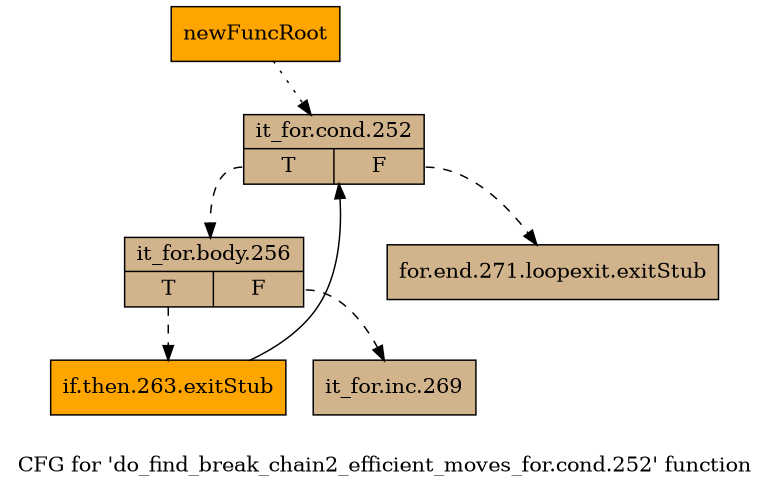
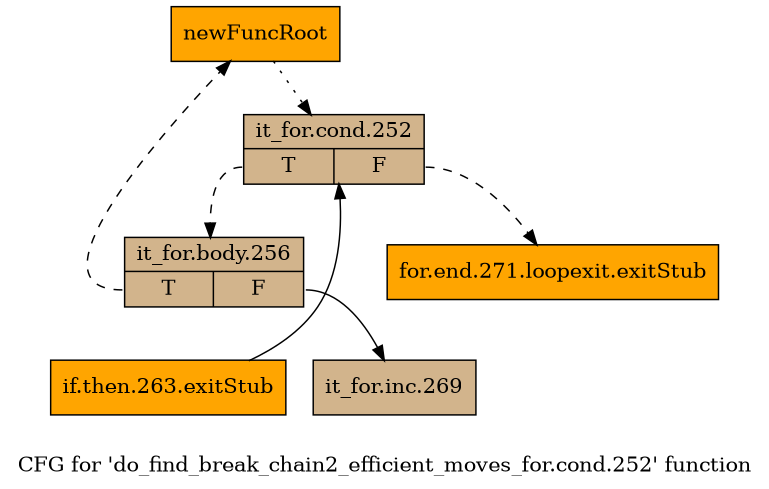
node "for.end.271.loopexit.exitStub": fillcolor tan -> orange
edge "it_for.body.256" -> "it_for.inc.269": style dashed -> solid
edge "it_for.body.256" -> "if.then.263.exitStub": now "it_for.body.256" -> "newFuncRoot"
